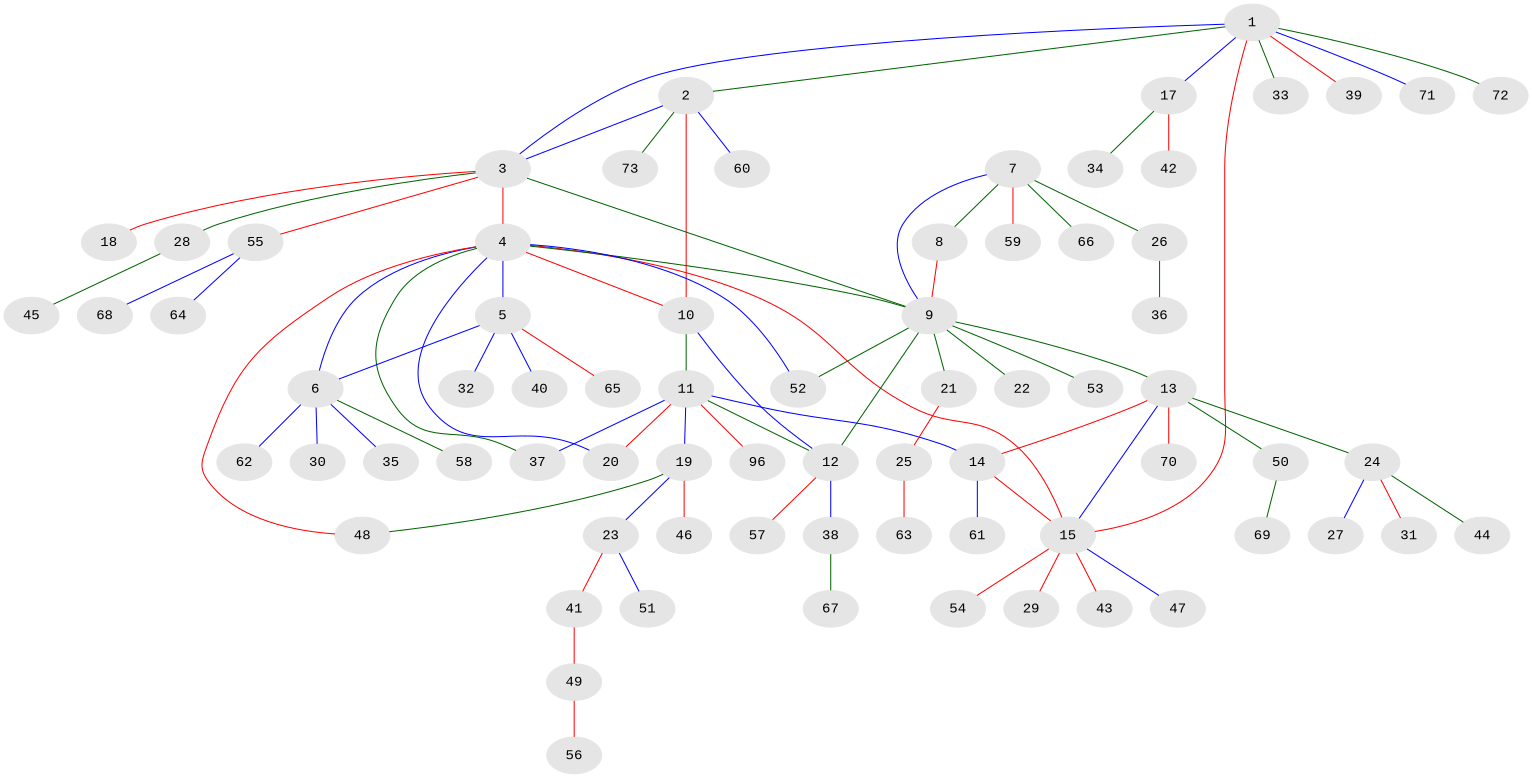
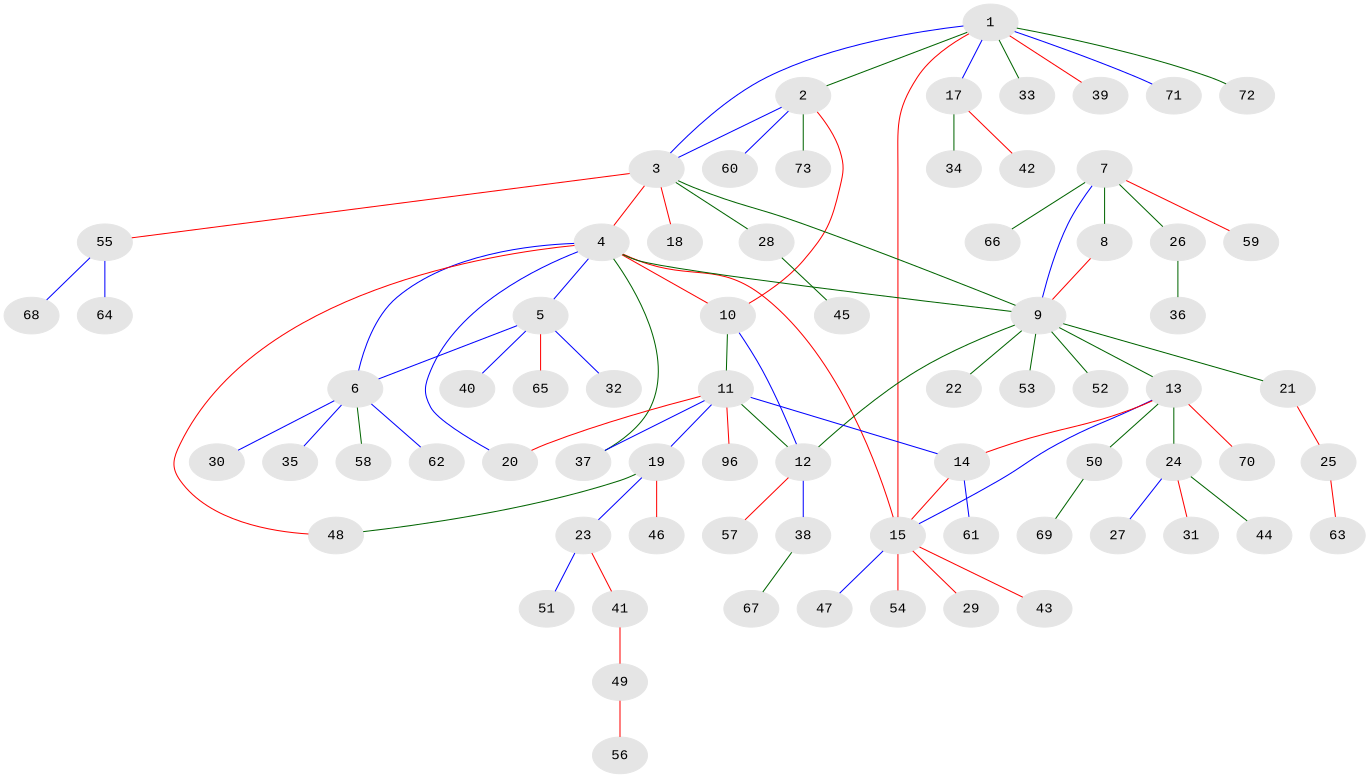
edge "4" -- "52": removed
